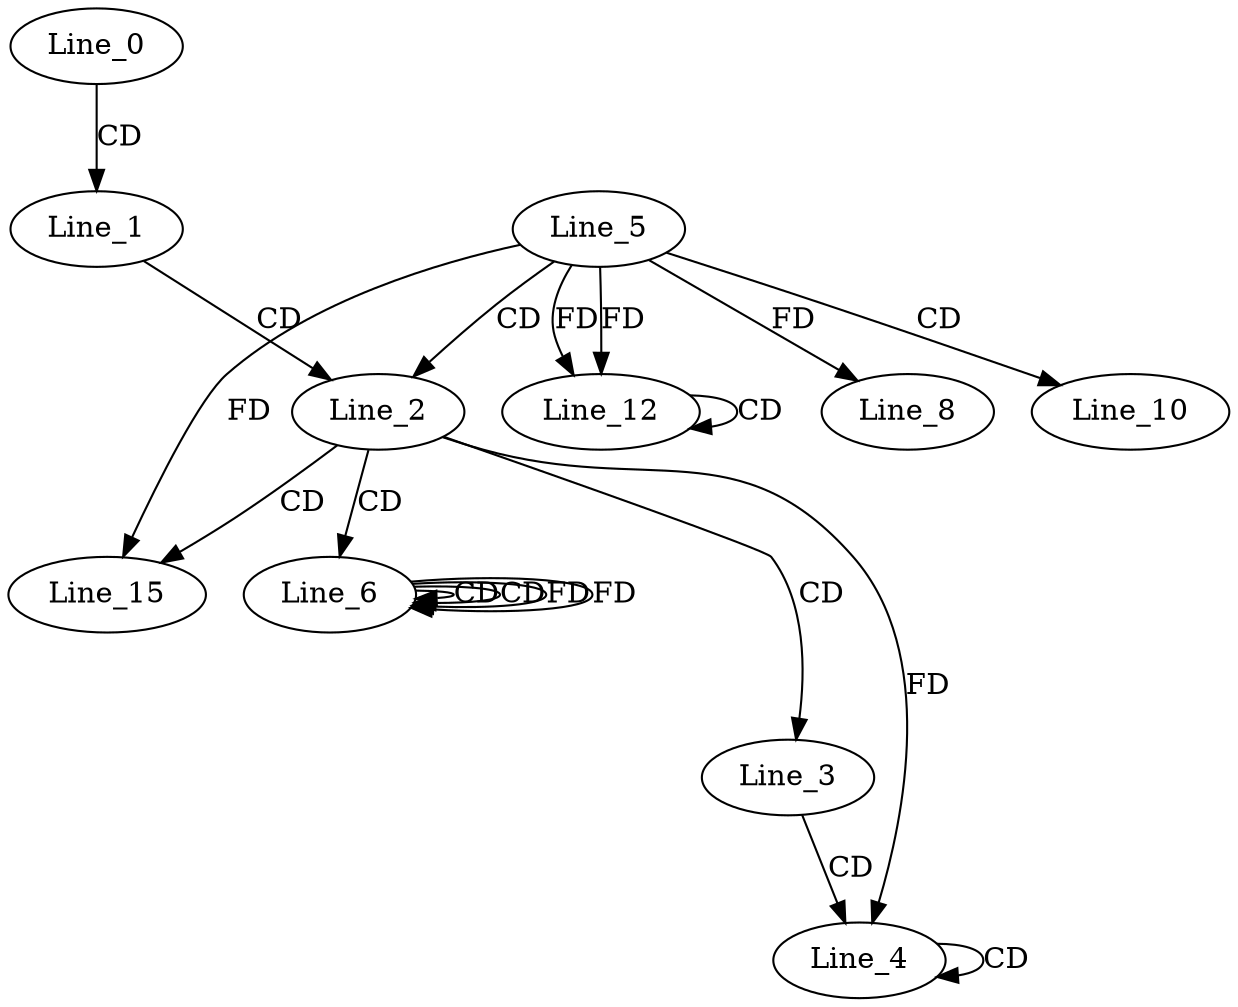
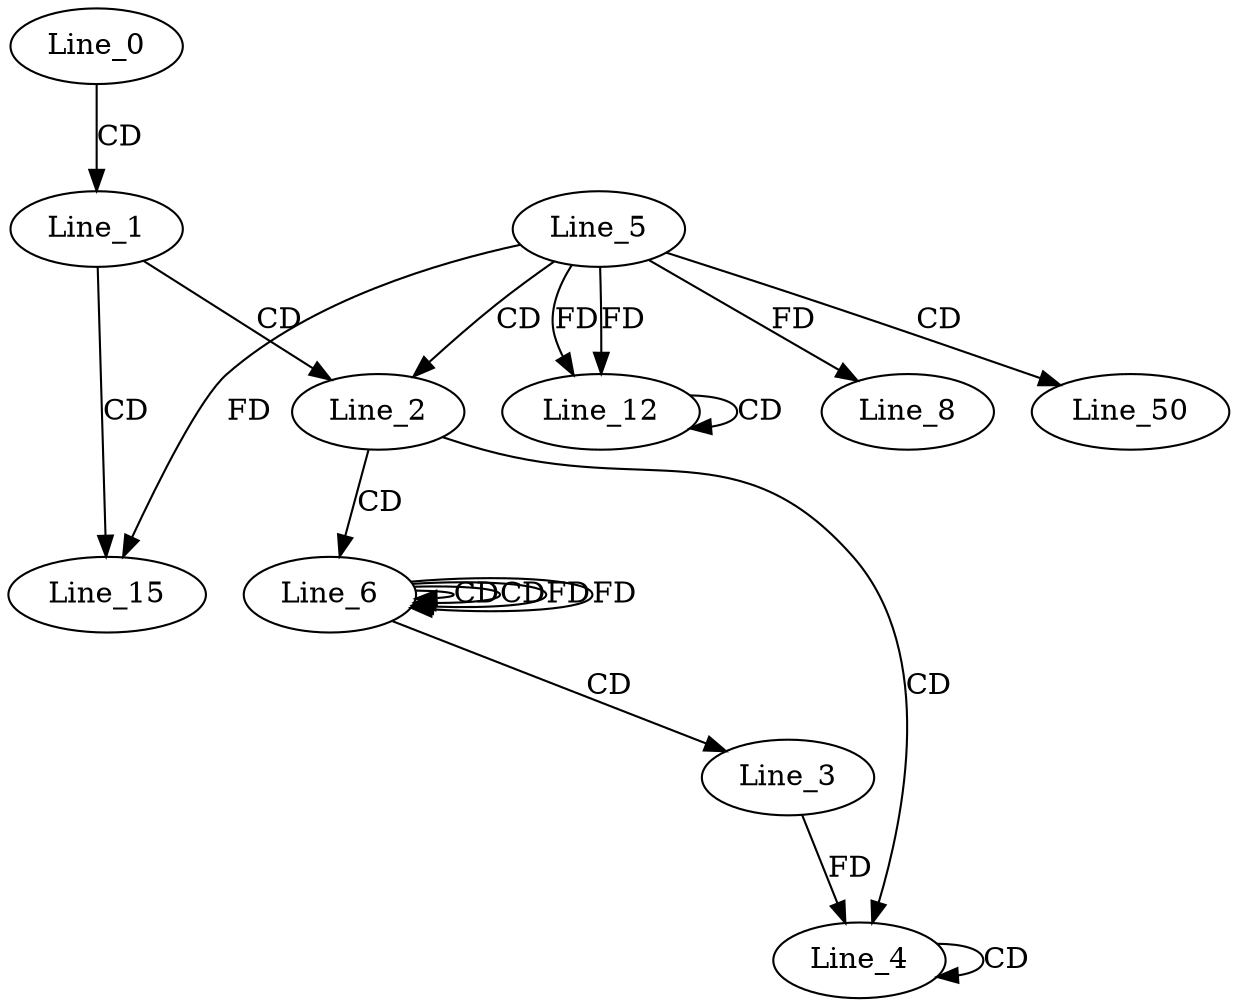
node "Line_10": label "Line_10" -> "Line_50"
edge "Line_2" -> "Line_15": now "Line_1" -> "Line_15"
edge "Line_2" -> "Line_3": now "Line_6" -> "Line_3"
edge "Line_2" -> "Line_4": label "FD" -> "CD"
edge "Line_3" -> "Line_4": label "CD" -> "FD"
